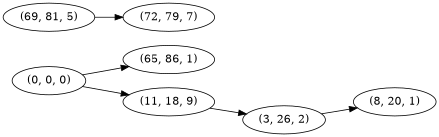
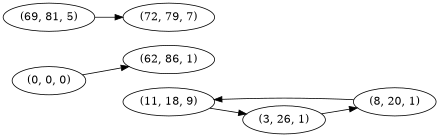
node "(65, 86, 1)": label "(65, 86, 1)" -> "(62, 86, 1)"
edge "(0, 0, 0)" -> "(11, 18, 9)": now "(8, 20, 1)" -> "(11, 18, 9)"
node "(3, 26, 2)": label "(3, 26, 2)" -> "(3, 26, 1)"
